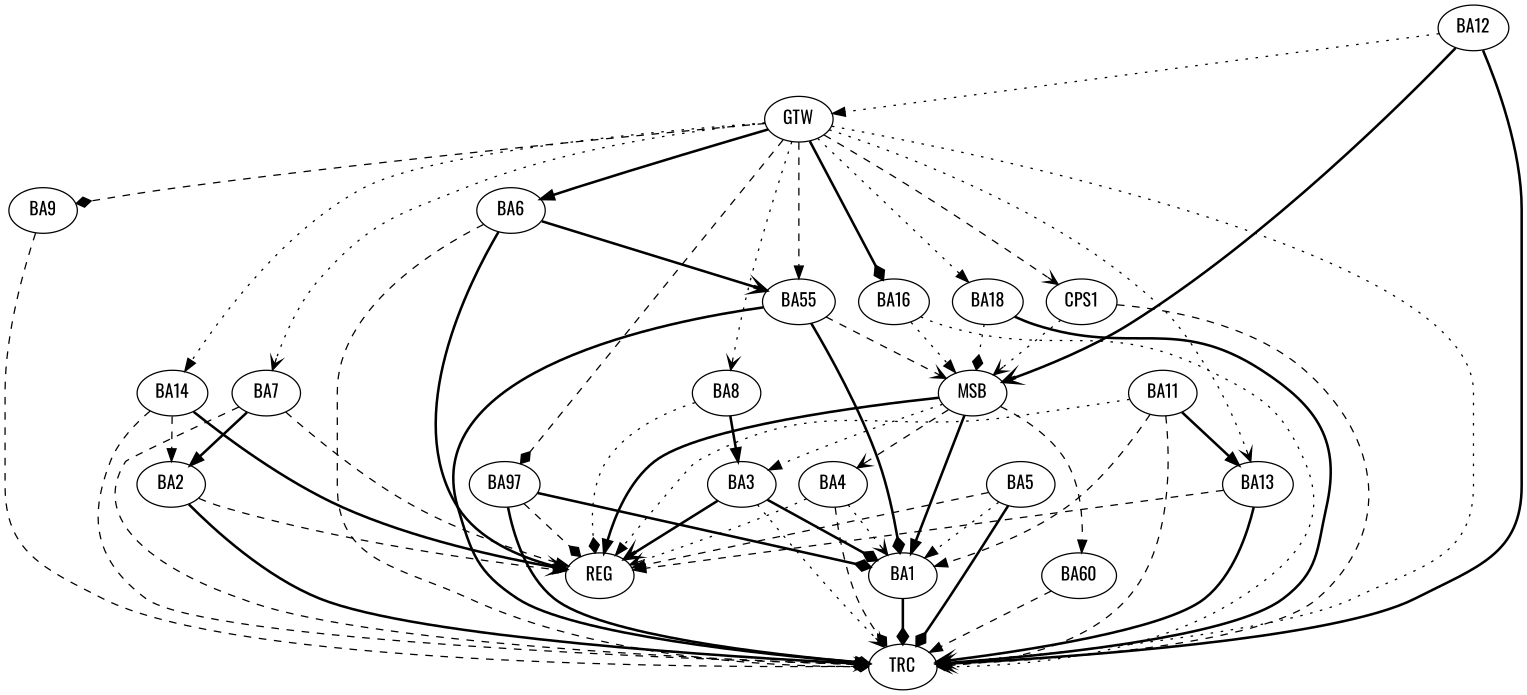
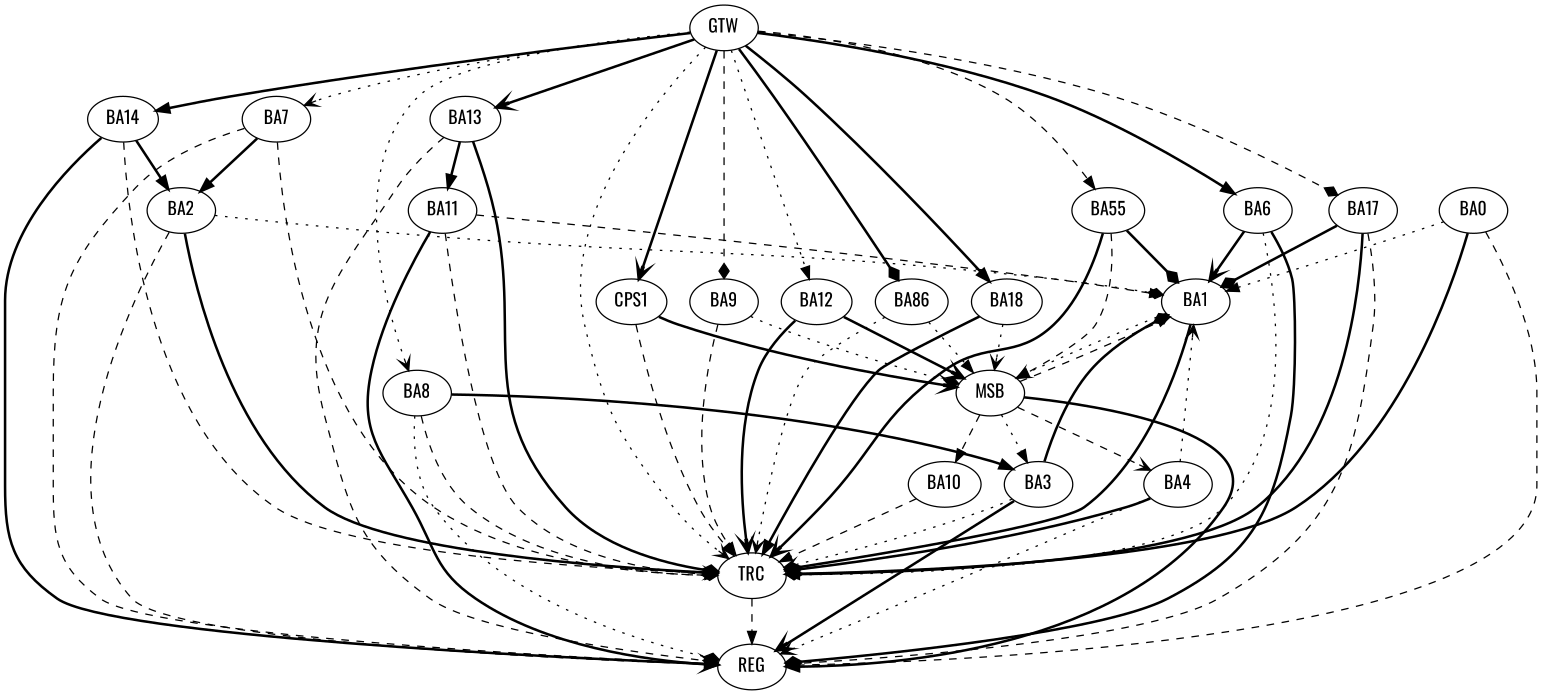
edge "BA12" -> "GTW": reversed
edge "GTW" -> "BA14": style dotted -> bold
edge "GTW" -> "CPS1": style dashed -> bold
edge "GTW" -> "BA18": style dotted -> bold
edge "GTW" -> "BA13": style dotted -> bold
edge "BA2" -> "BA1": added
edge "BA6" -> "BA55": now "BA6" -> "BA1"
node "BA16": label "BA16" -> "BA86"
edge "BA1" -> "MSB": added
edge "BA18" -> "MSB": arrowhead diamond -> vee
edge "CPS1" -> "MSB": style dotted -> bold
edge "BA9" -> "MSB": added
edge "BA11" -> "REG": style dotted -> bold
edge "BA14" -> "BA2": style dashed -> bold
edge "BA11" -> "BA13": reversed
edge "MSB" -> "BA1": style bold -> dashed
node "BA97": label "BA97" -> "BA17"
node "BA5": label "BA5" -> "BA0"
edge "BA13" -> "REG": arrowhead normal -> diamond
edge "BA8" -> "TRC": added
edge "BA55" -> "TRC": arrowhead diamond -> vee
edge "BA4" -> "TRC": style dashed -> bold
edge "BA6" -> "TRC": style dashed -> dotted
node "BA60": label "BA60" -> "BA10"
edge "TRC" -> "REG": added
edge "BA13" -> "TRC": arrowhead vee -> diamond
edge "BA2" -> "TRC": arrowhead normal -> diamond
edge "BA9" -> "TRC": arrowhead diamond -> normal
